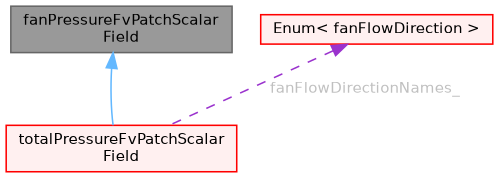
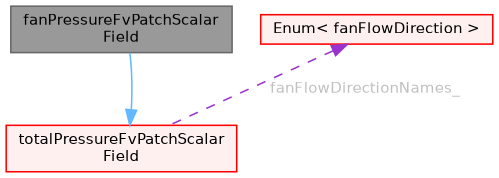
edge "totalPressureFvPatchScalar Field" -> "fanPressureFvPatchScalar Field": reversed
